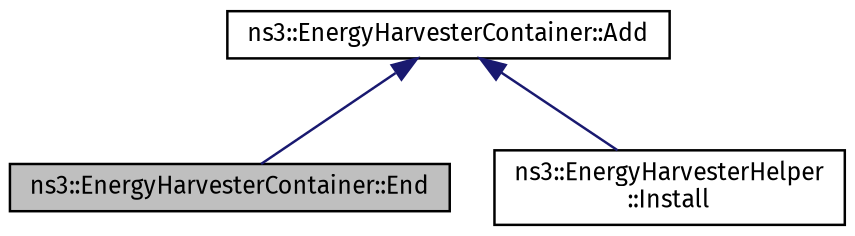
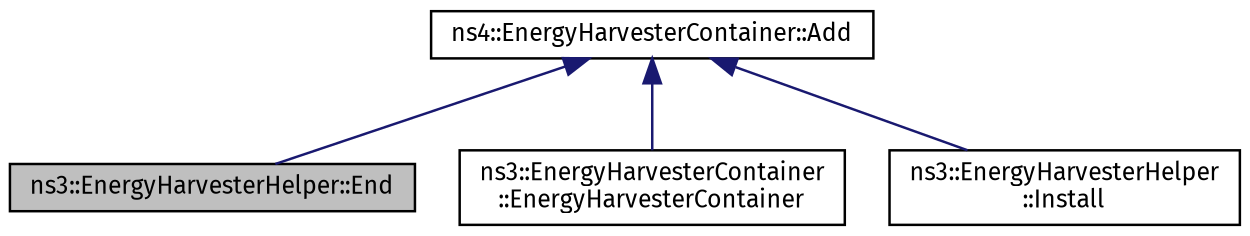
node "ns3::EnergyHarvesterContainer::Add": label "ns3::EnergyHarvesterContainer::Add" -> "ns4::EnergyHarvesterContainer::Add"
node "ns3::EnergyHarvesterContainer::End": label "ns3::EnergyHarvesterContainer::End" -> "ns3::EnergyHarvesterHelper::End"
node "ns3::EnergyHarvesterContainer ::EnergyHarvesterContainer": added
